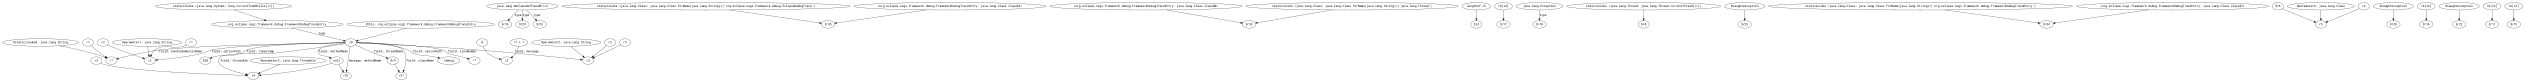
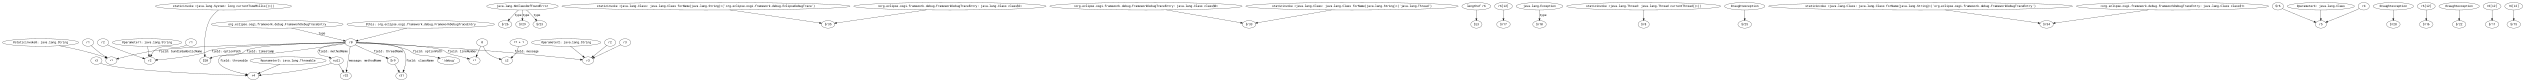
edge "staticinvoke <java.lang.System: long currentTimeMillis()>()" -> "org.eclipse.osgi.framework.debug.FrameworkDebugTraceEntry": now "staticinvoke <java.lang.System: long currentTimeMillis()>()" -> "$l0"
edge "0" -> "i1": added
